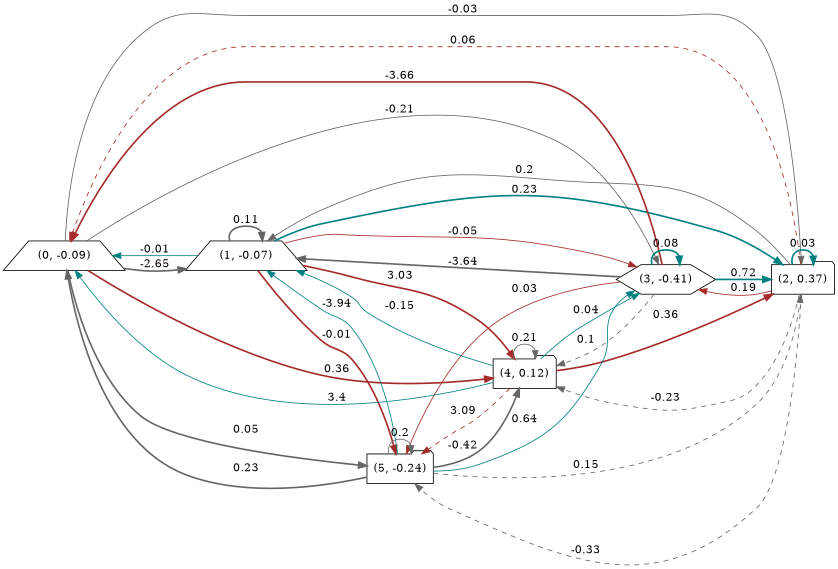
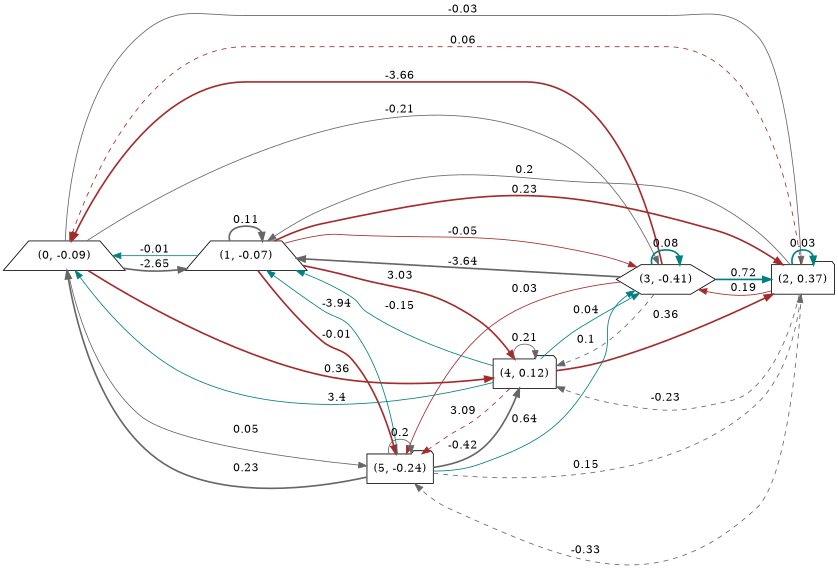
edge "(1, -0.07)" -> "(2, 0.37)": color teal -> brown
edge "(0, -0.09)" -> "(5, -0.24)": style bold -> solid
